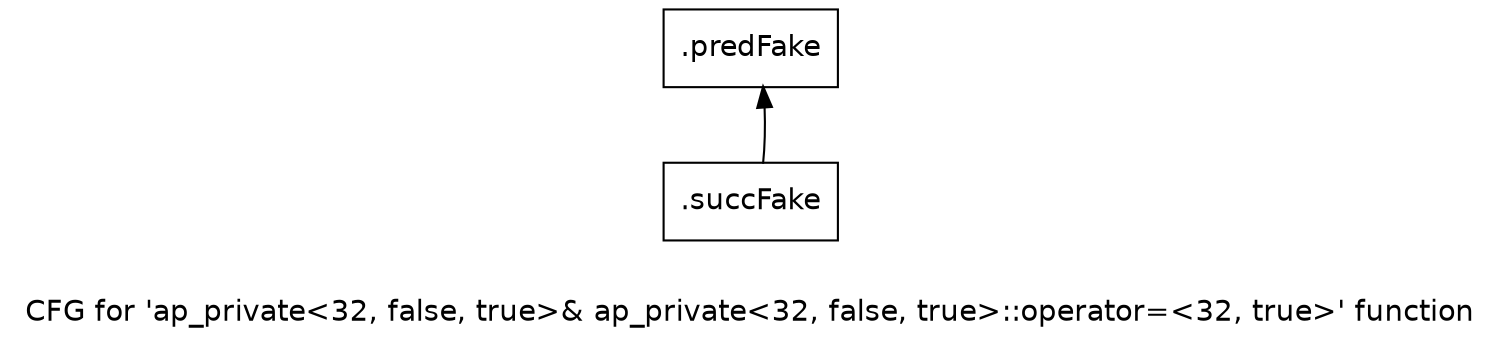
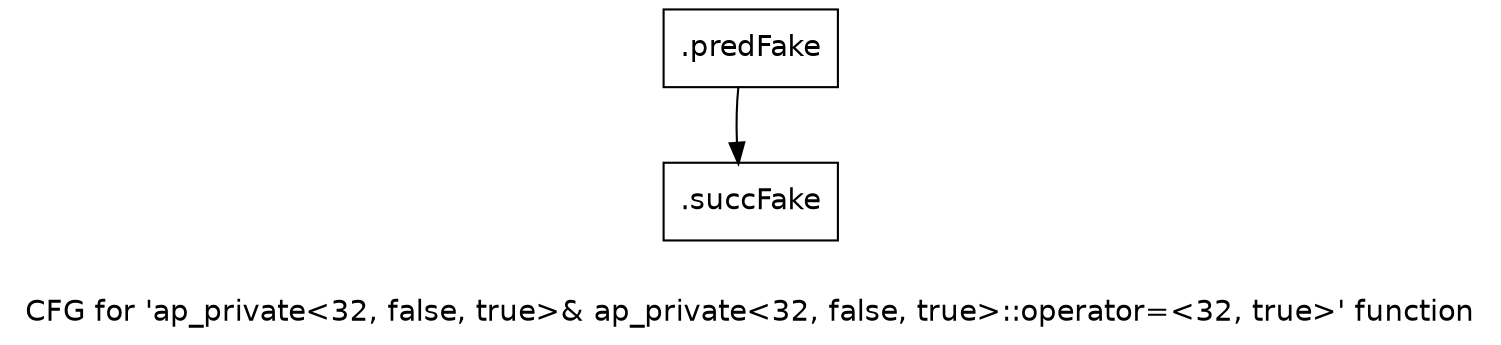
edge ".succFake" -> ".predFake": reversed
